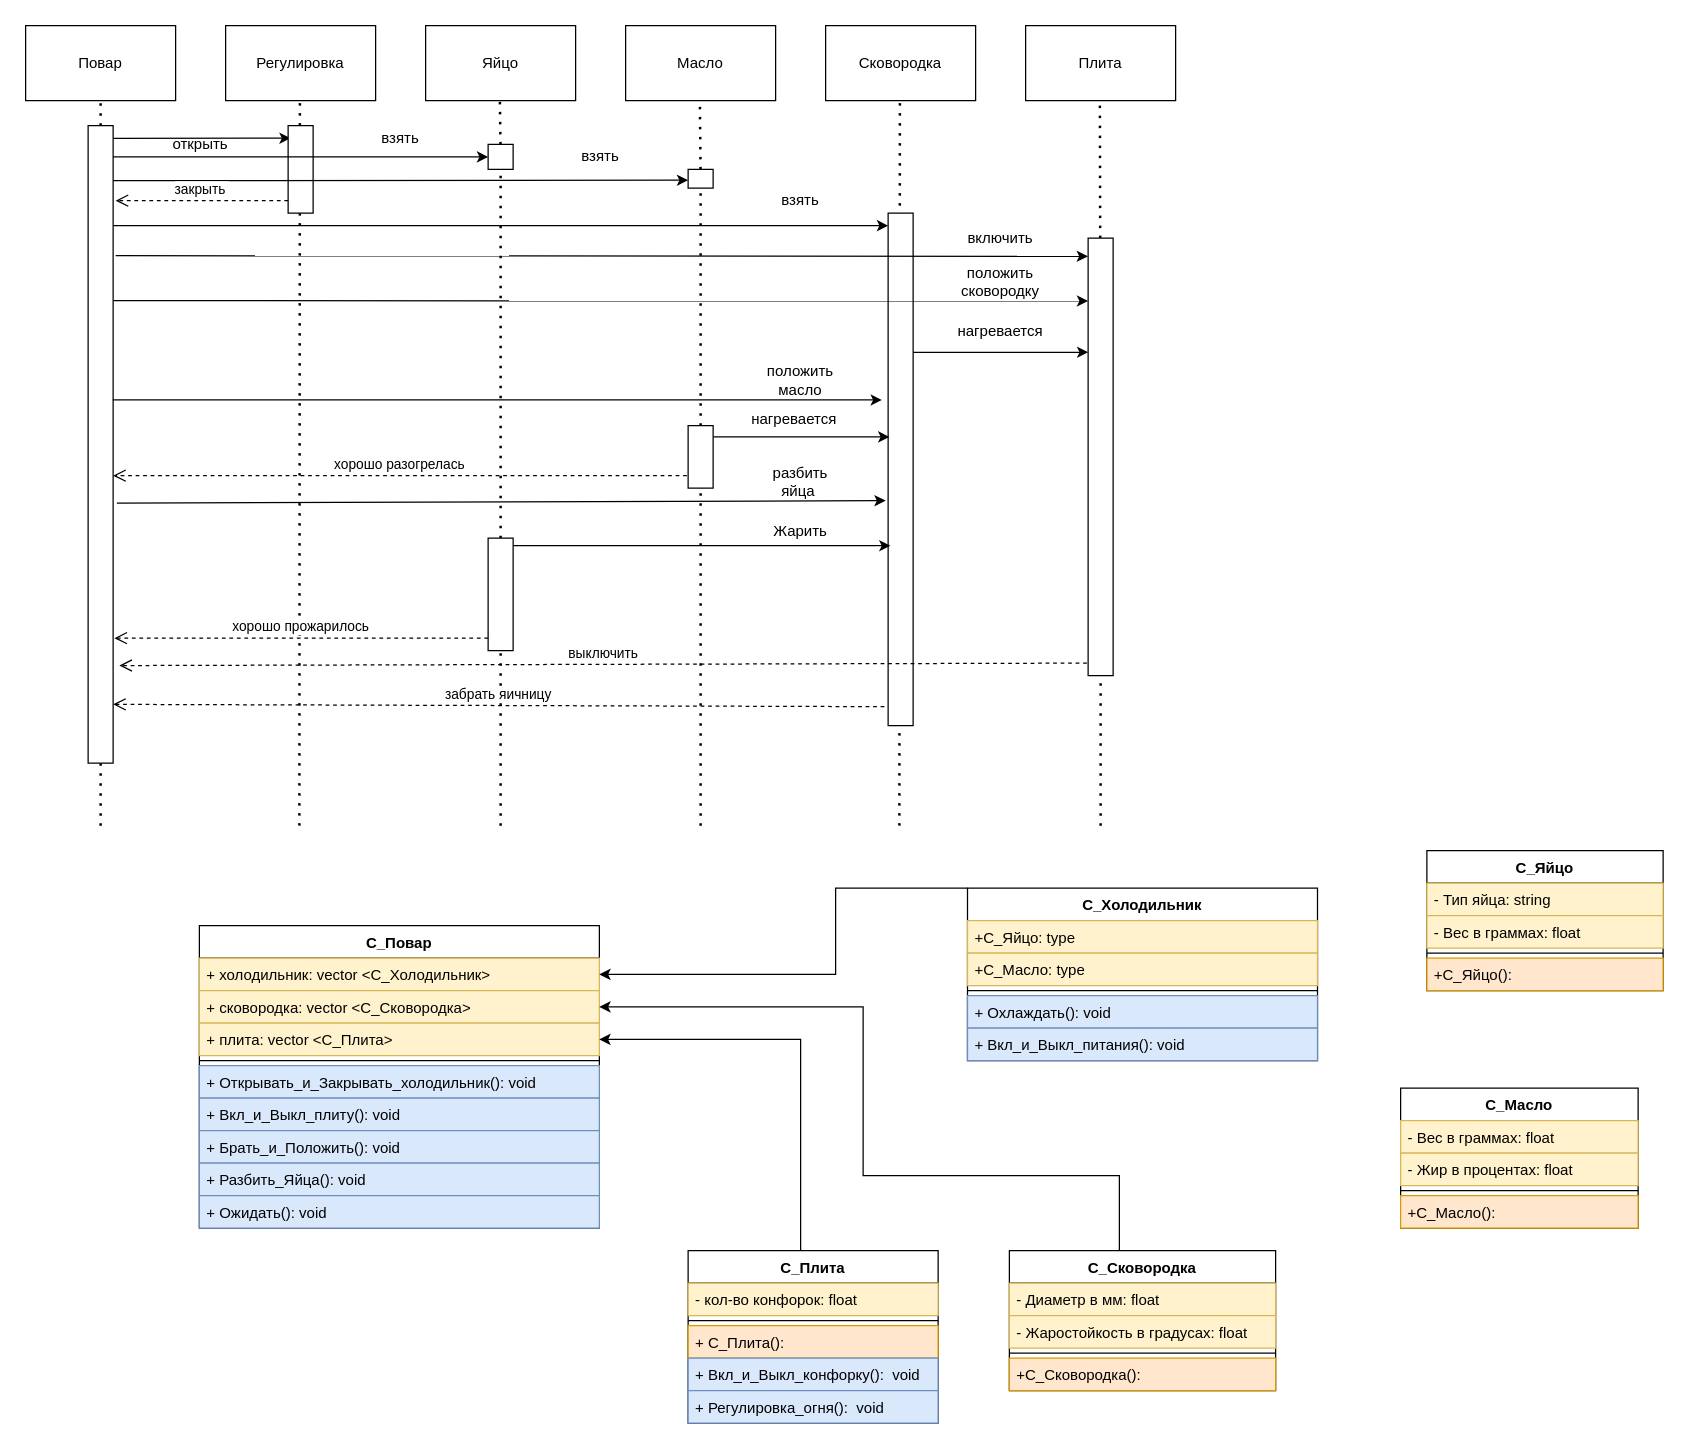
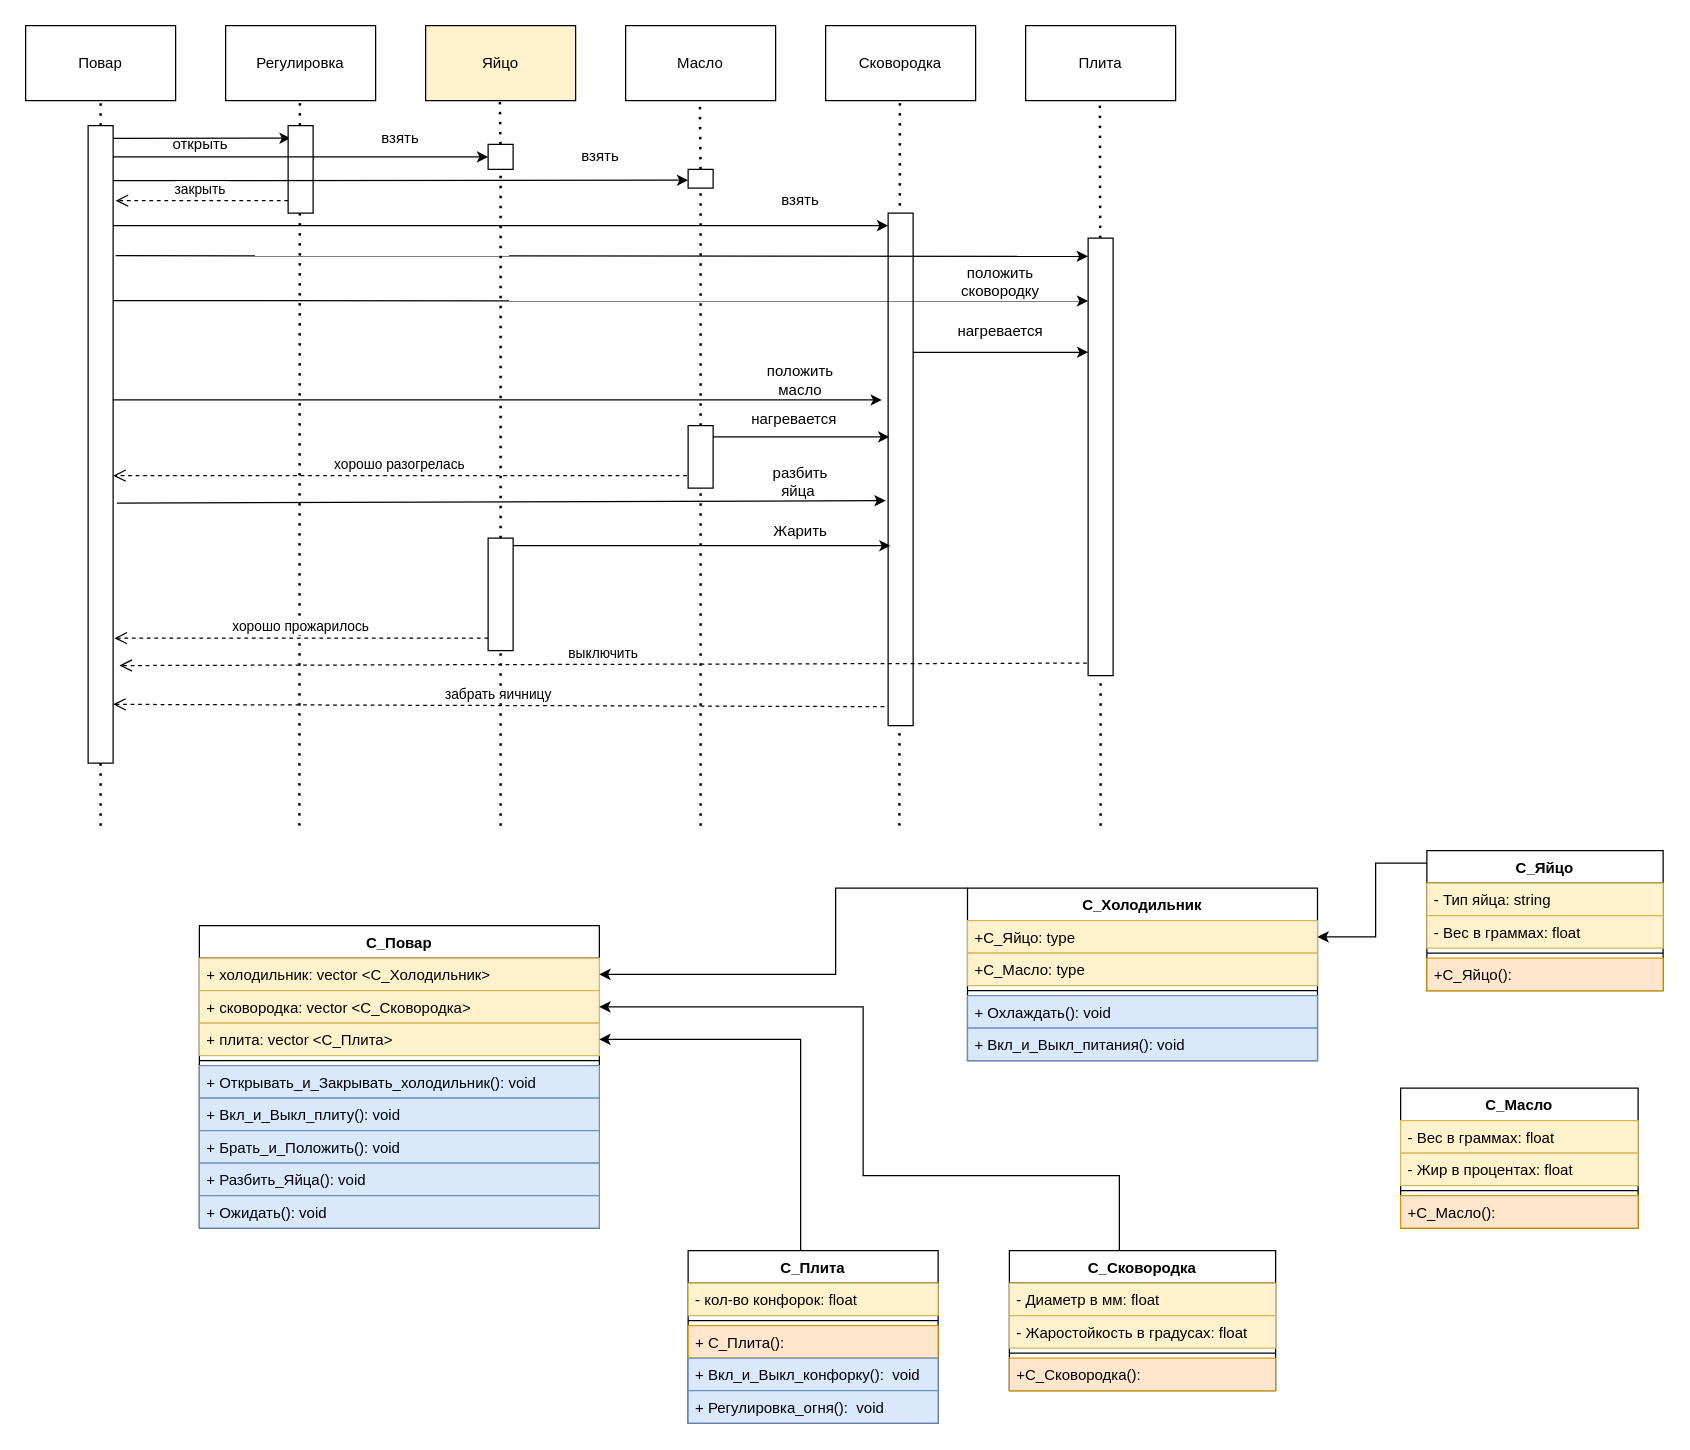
node "Яйцо": fillcolor #ffffff -> #fff2cc
node "включить": removed
edge "C_Яйцо" -> "+C_Яйцо: type": added
